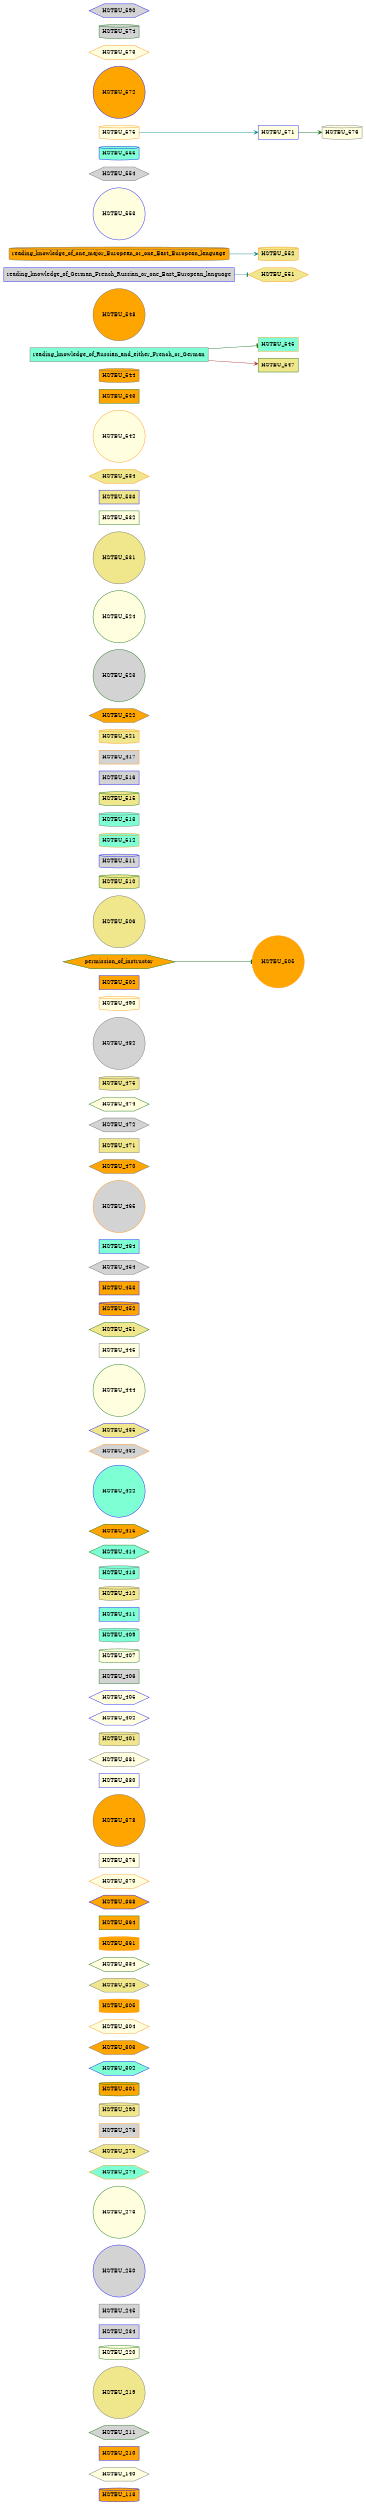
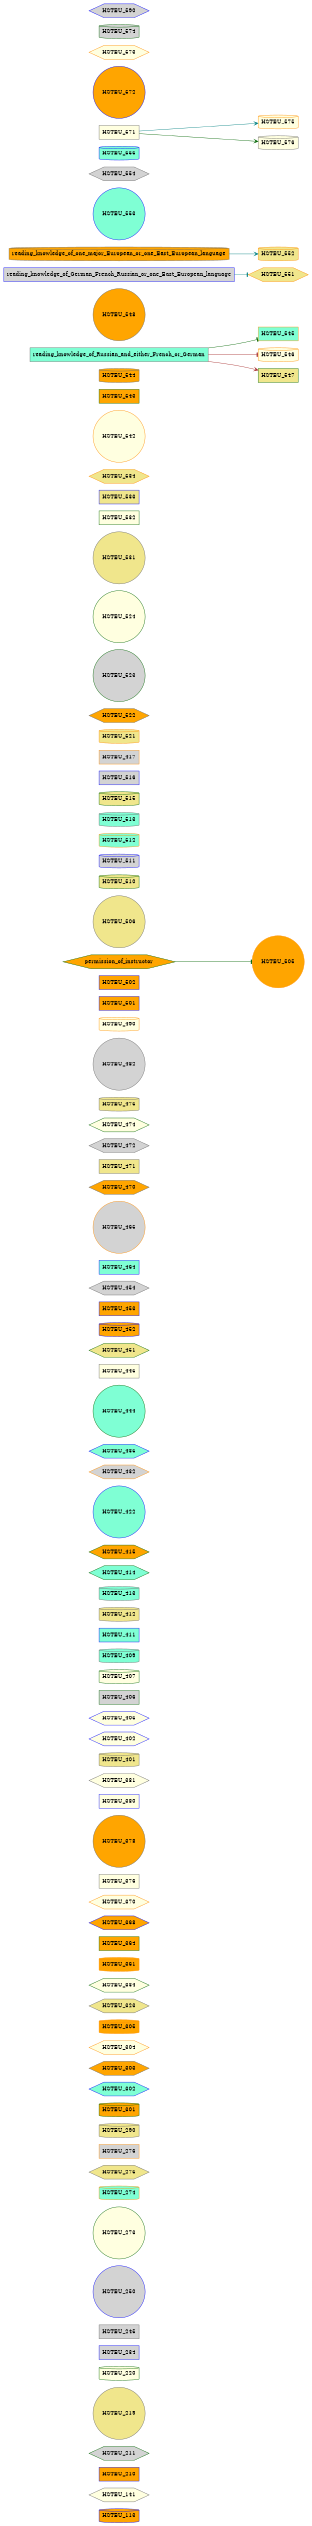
edge "HSTEU_575" -> "HSTEU_571": reversed
node "HSTEU_571": color blue -> gray40
node "HSTEU_553": fillcolor lightyellow -> aquamarine
node "HSTEU_546": added
node "HSTEU_501": added
node "HSTEU_444": fillcolor lightyellow -> aquamarine
node "HSTEU_435": fillcolor khaki -> aquamarine
node "HSTEU_274": shape hexagon -> cylinder
node "HSTEU_140": label "HSTEU_140" -> "HSTEU_141"
